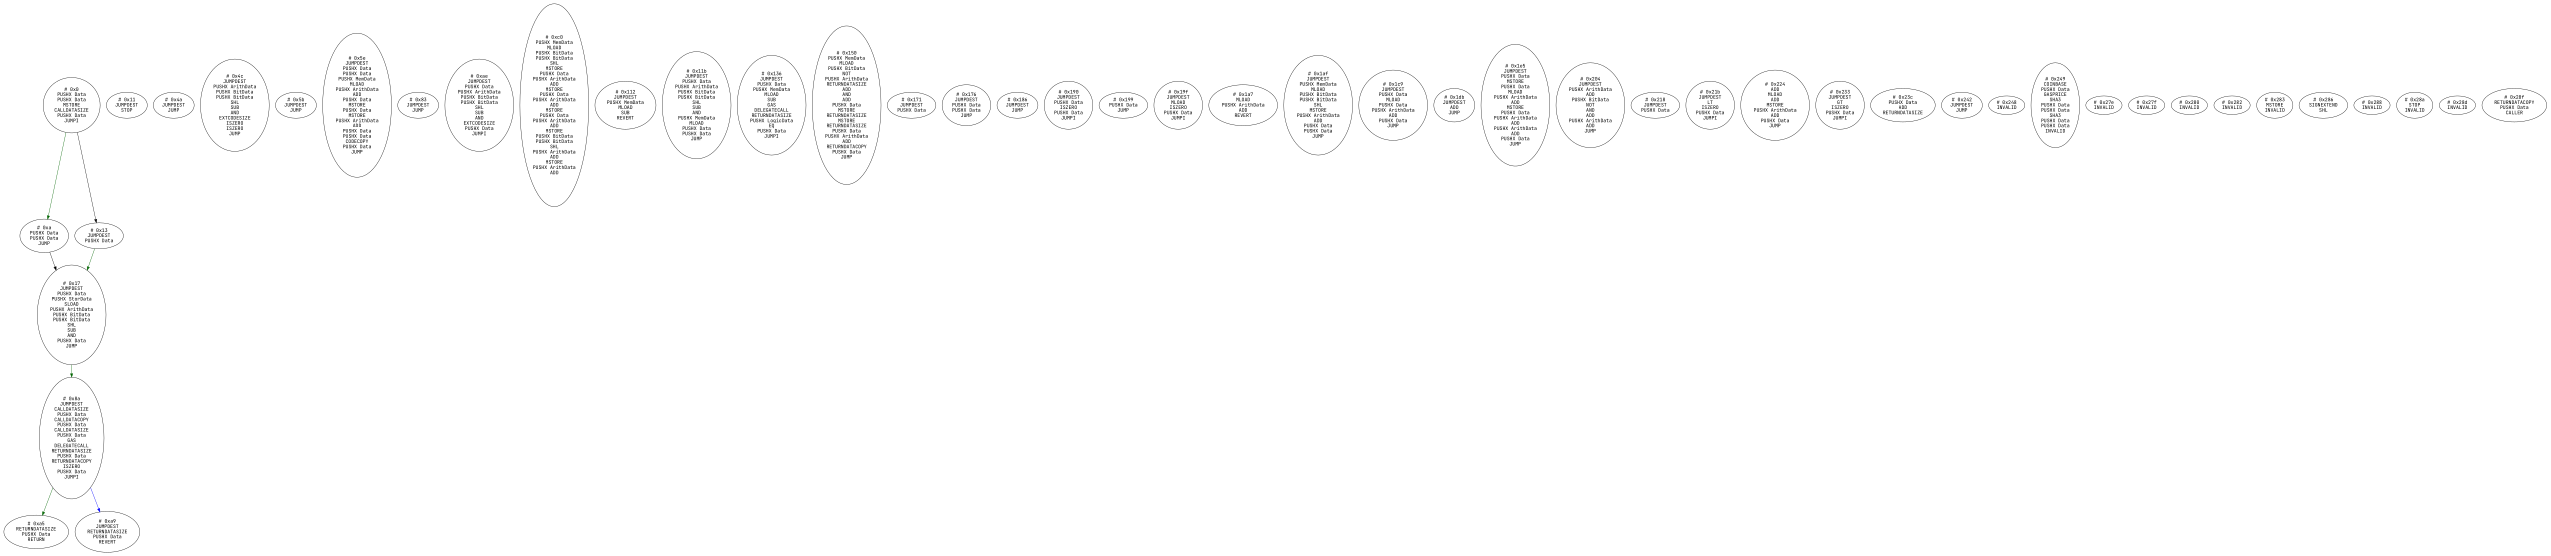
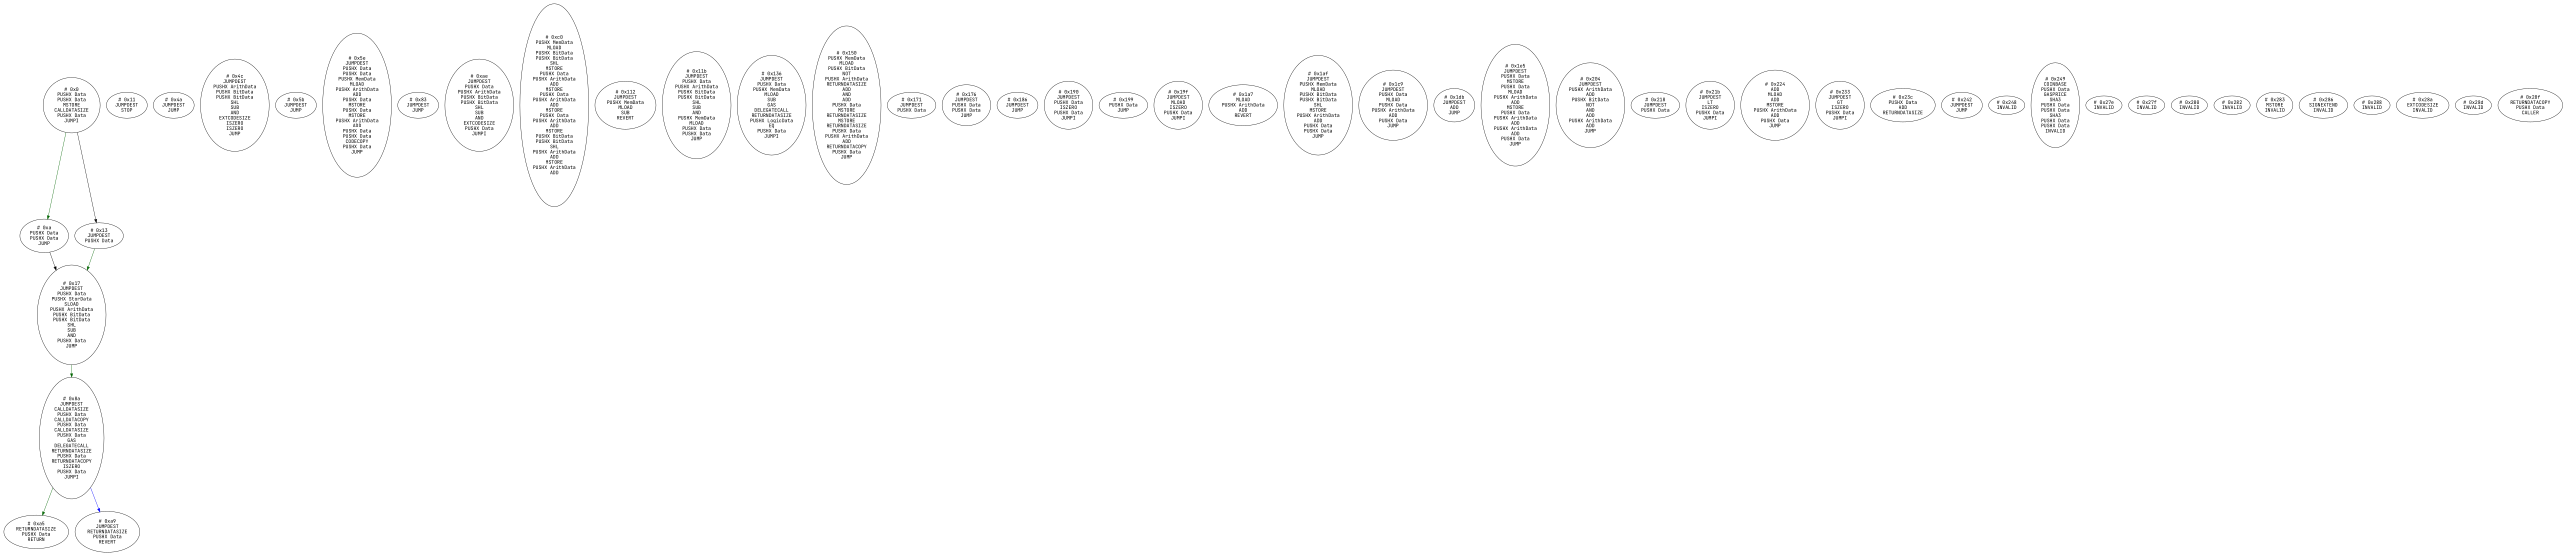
node "# 0x286 SIGNEXTEND SHL": label "# 0x286 SIGNEXTEND SHL" -> "# 0x286 SIGNEXTEND INVALID"
node "# 0x28a STOP INVALID": label "# 0x28a STOP INVALID" -> "# 0x28a EXTCODESIZE INVALID"
